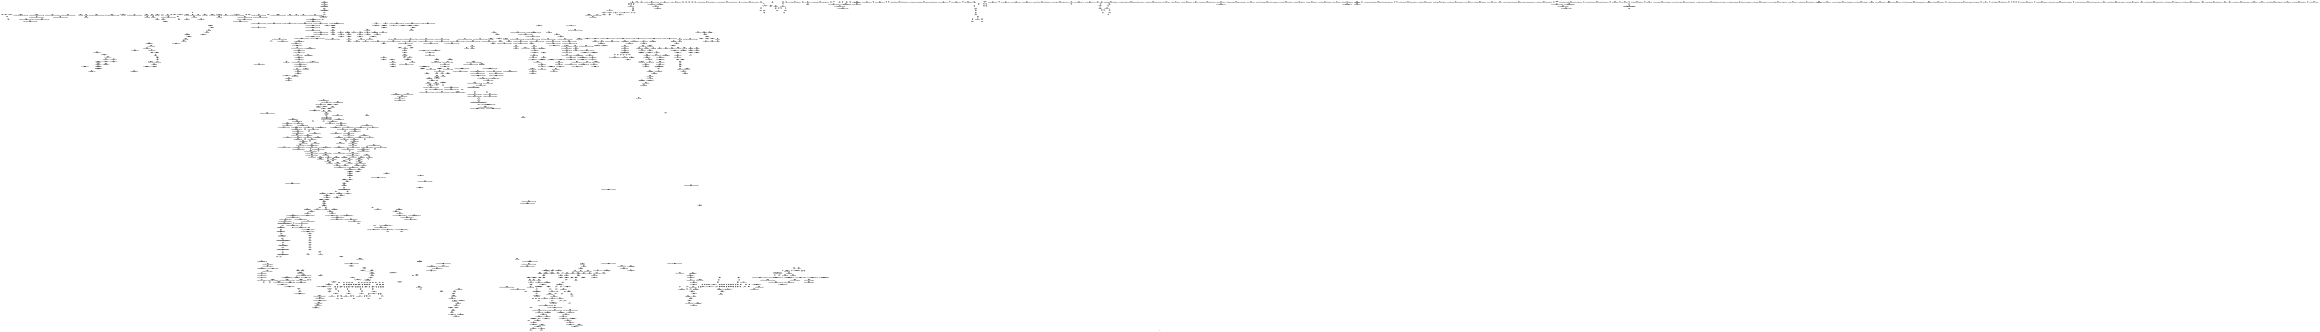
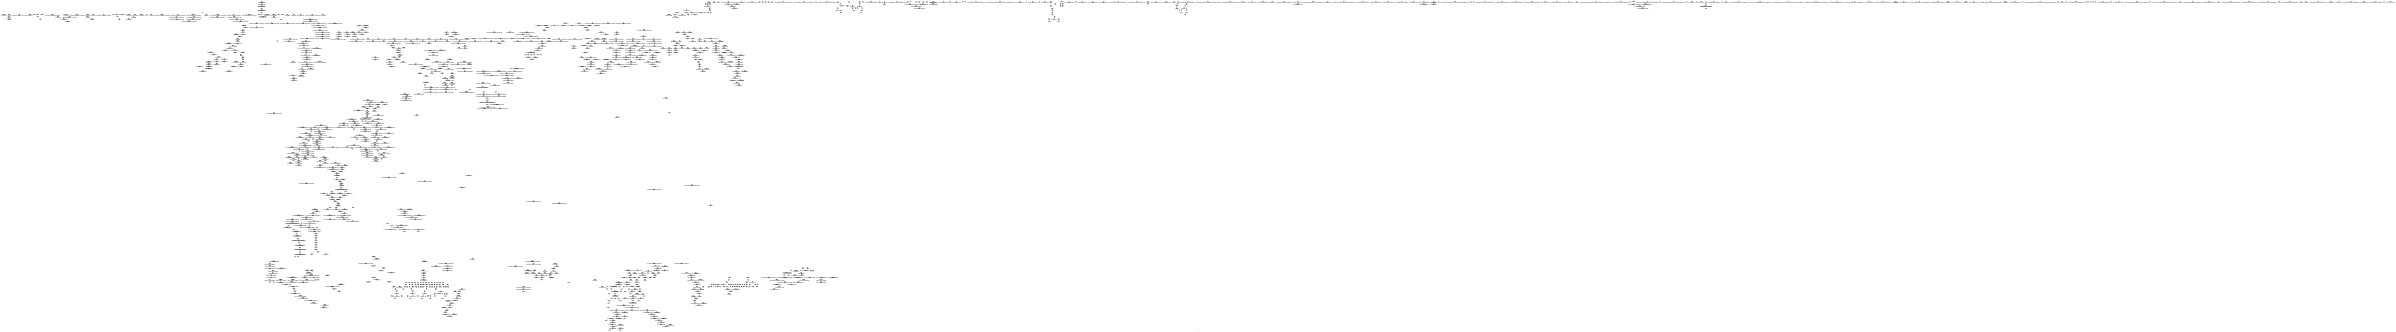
node "NodeID: 728": removed
